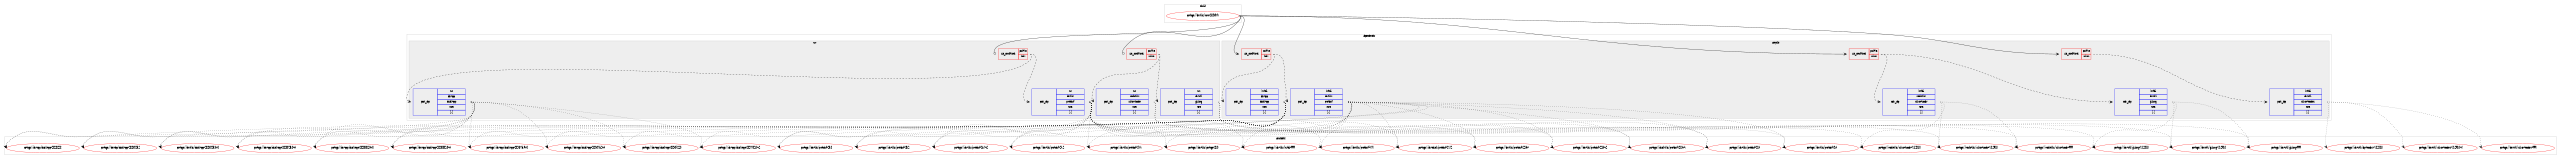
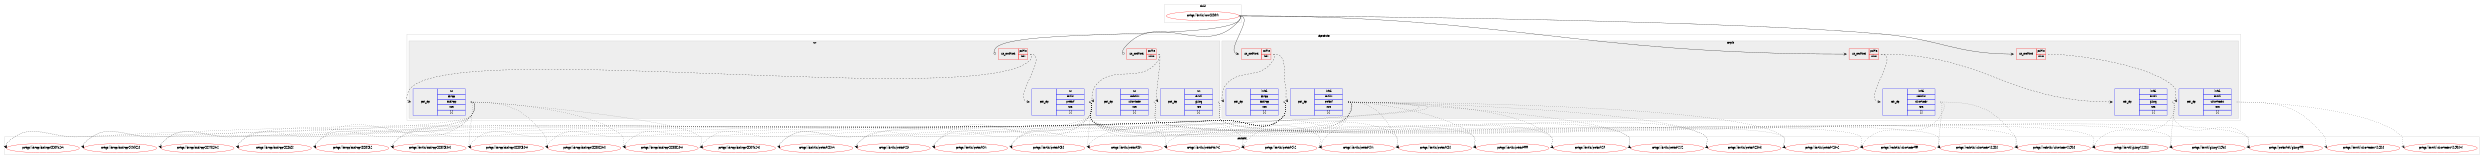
node "portage://dev-cpp/abseil-cpp-20220223.1": label "portage://dev-cpp/abseil-cpp-20220223.1" -> "portage://dev-cpp/abseil-cpp-20220623.1"
node "portage://dev-dep/abseil-cpp-20230125.2": label "portage://dev-dep/abseil-cpp-20230125.2" -> "portage://dev-cpp/abseil-cpp-20230125.2"
node "portage://dev-cpp/abseil-cpp-20240116.9-r3": label "portage://dev-cpp/abseil-cpp-20240116.9-r3" -> "portage://dev-cpp/abseil-cpp-20240116.2-r3"
node "portage://dev-cpp/abseil-cpp-20240722.0": label "portage://dev-cpp/abseil-cpp-20240722.0" -> "portage://dev-cpp/abseil-cpp-27240722.0"
node "portage://dev-libs/protobuf-25.2": label "portage://dev-libs/protobuf-25.2" -> "portage://dev-libs/protobuf-25.4"
node "portage://dev-libs/protobuf-26.1-r2": label "portage://dev-libs/protobuf-26.1-r2" -> "portage://dev-libs/protobuf-66.1-r2"
node "portage://dev-libs/portage-28.0": label "portage://dev-libs/portage-28.0" -> "portage://dev-libs/protobuf-28.0"
node "portage://dev-libs/install-9999": label "portage://dev-libs/install-9999" -> "portage://dev-libs/protobuf-9999"
node "portage://dev-libs/protobuf-71.9": label "portage://dev-libs/protobuf-71.9" -> "portage://dev-libs/protobuf-21.9"
node "portage://dev-abseil/protobuf-21.12": label "portage://dev-abseil/protobuf-21.12" -> "portage://dev-libs/protobuf-21.12"
node "portage://dev-libs/protobuf-22.5-r1": label "portage://dev-libs/protobuf-22.5-r1" -> "portage://dev-libs/protobuf-22.5-r8"
node "portage://dev-libs/protobuf-22.5-r2": label "portage://dev-libs/protobuf-22.5-r2" -> "portage://dev-libs/protobuf-12.5-r2"
node "portage://dev-util/glslang-1.3.290.0": label "portage://dev-util/glslang-1.3.290.0" -> "portage://dev-util/glslang-1.3.296.0"
node "portage://dev-util/glslang-9999": label "portage://dev-util/glslang-9999" -> "portage://protobuf-util/glslang-9999"
node "portage://dev-util/dep-headers-1.3.283.0": label "portage://dev-util/dep-headers-1.3.283.0" -> "portage://dev-util/vulkan-headers-1.3.283.0"
node "portage://dev-util/vulkan-headers-9999": removed
